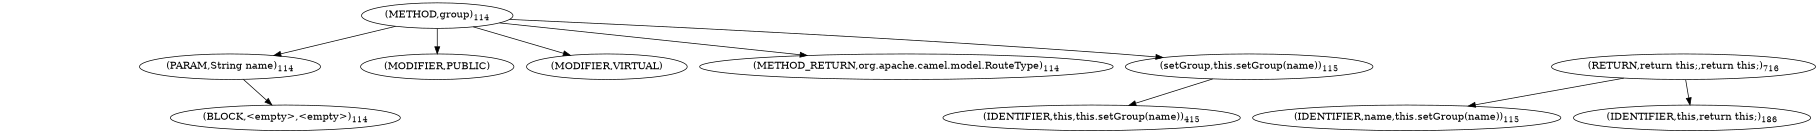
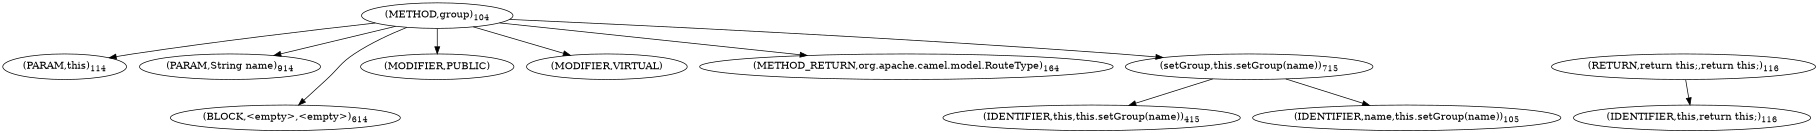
node "(METHOD,group)": text "114" -> "104"
node "(PARAM,String name)": text "114" -> "914"
node "(METHOD_RETURN,org.apache.camel.model.RouteType)": text "114" -> "164"
node "(setGroup,this.setGroup(name))": text "115" -> "715"
node "(RETURN,return this;,return this;)": text "716" -> "116"
node "(PARAM,this)": added
edge "(PARAM,String name)" -> "(BLOCK,<empty>,<empty>)": now "(METHOD,group)" -> "(BLOCK,<empty>,<empty>)"
edge "(RETURN,return this;,return this;)" -> "(IDENTIFIER,name,this.setGroup(name))": now "(setGroup,this.setGroup(name))" -> "(IDENTIFIER,name,this.setGroup(name))"
node "(BLOCK,<empty>,<empty>)": text "114" -> "614"
node "(IDENTIFIER,name,this.setGroup(name))": text "115" -> "105"
node "(IDENTIFIER,this,return this;)": text "186" -> "116"
